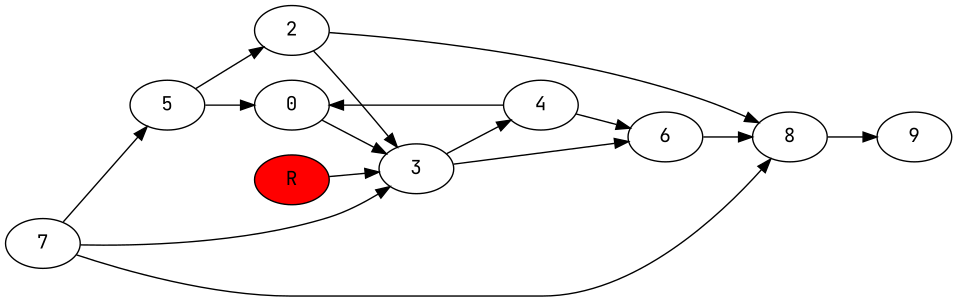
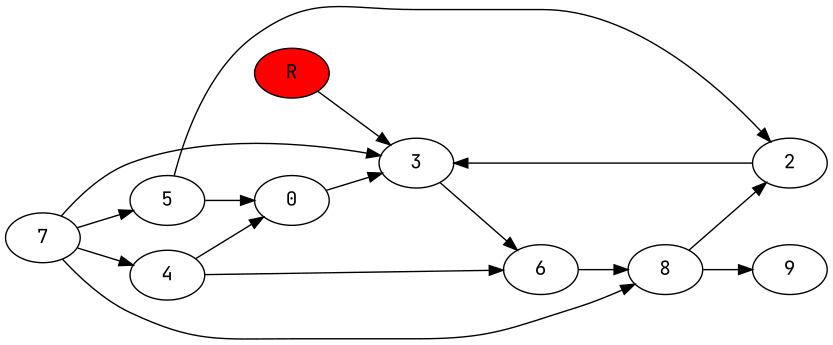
edge "2" -> "8": reversed
edge "3" -> "4": now "7" -> "4"
